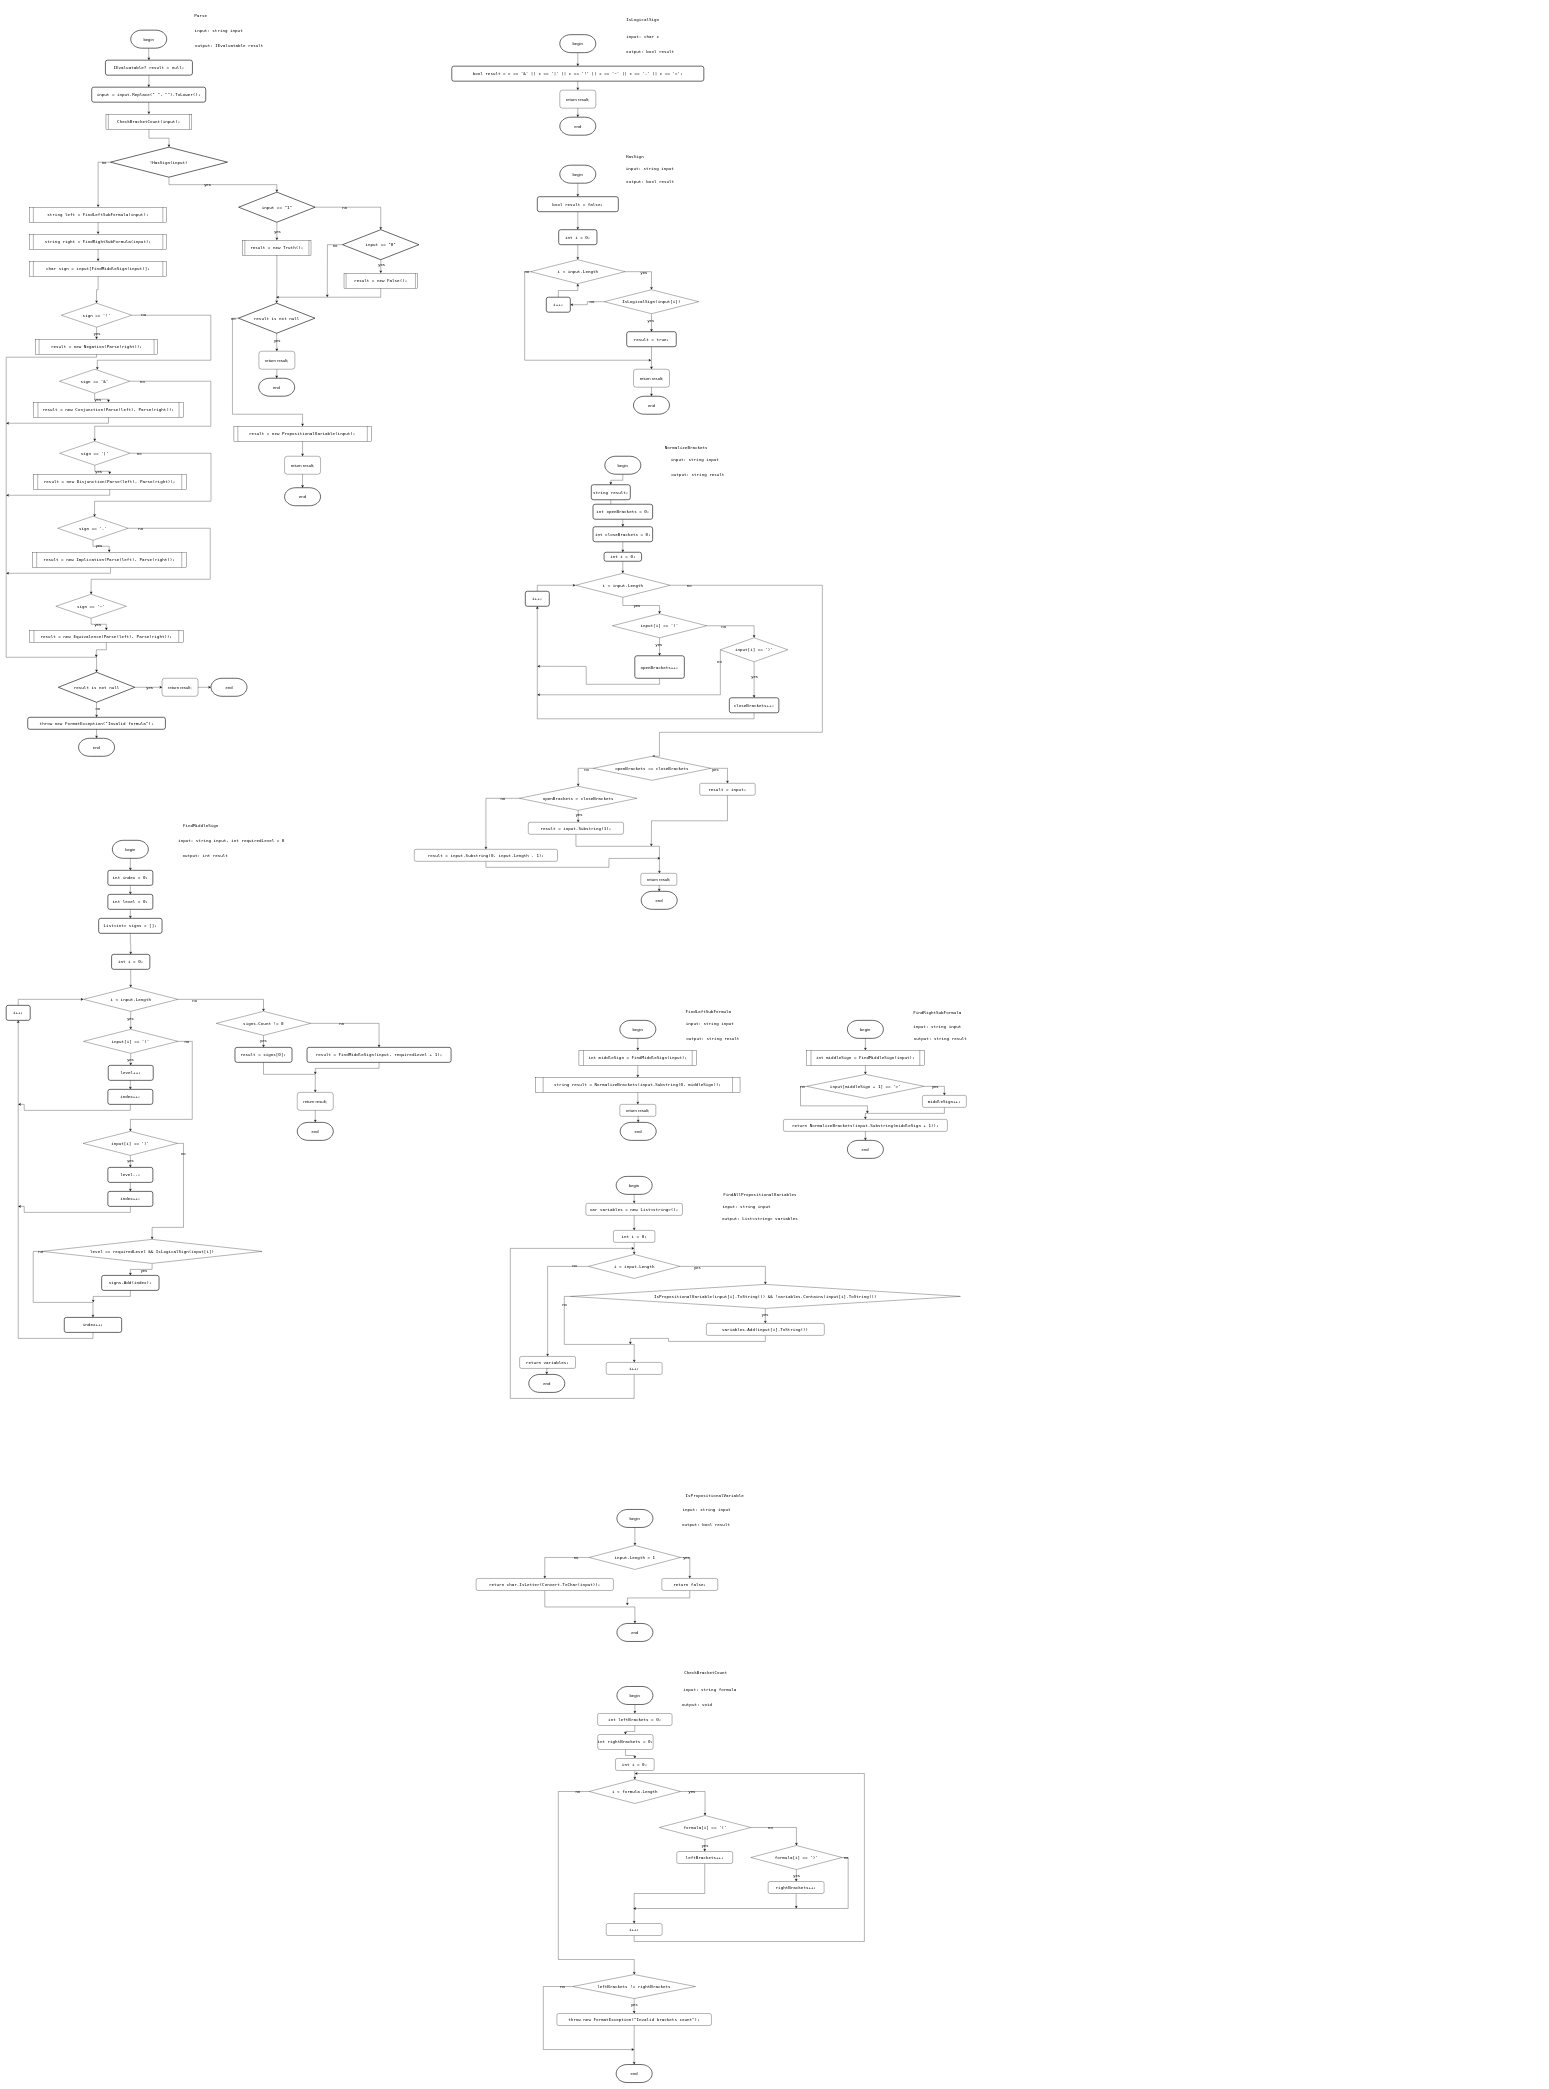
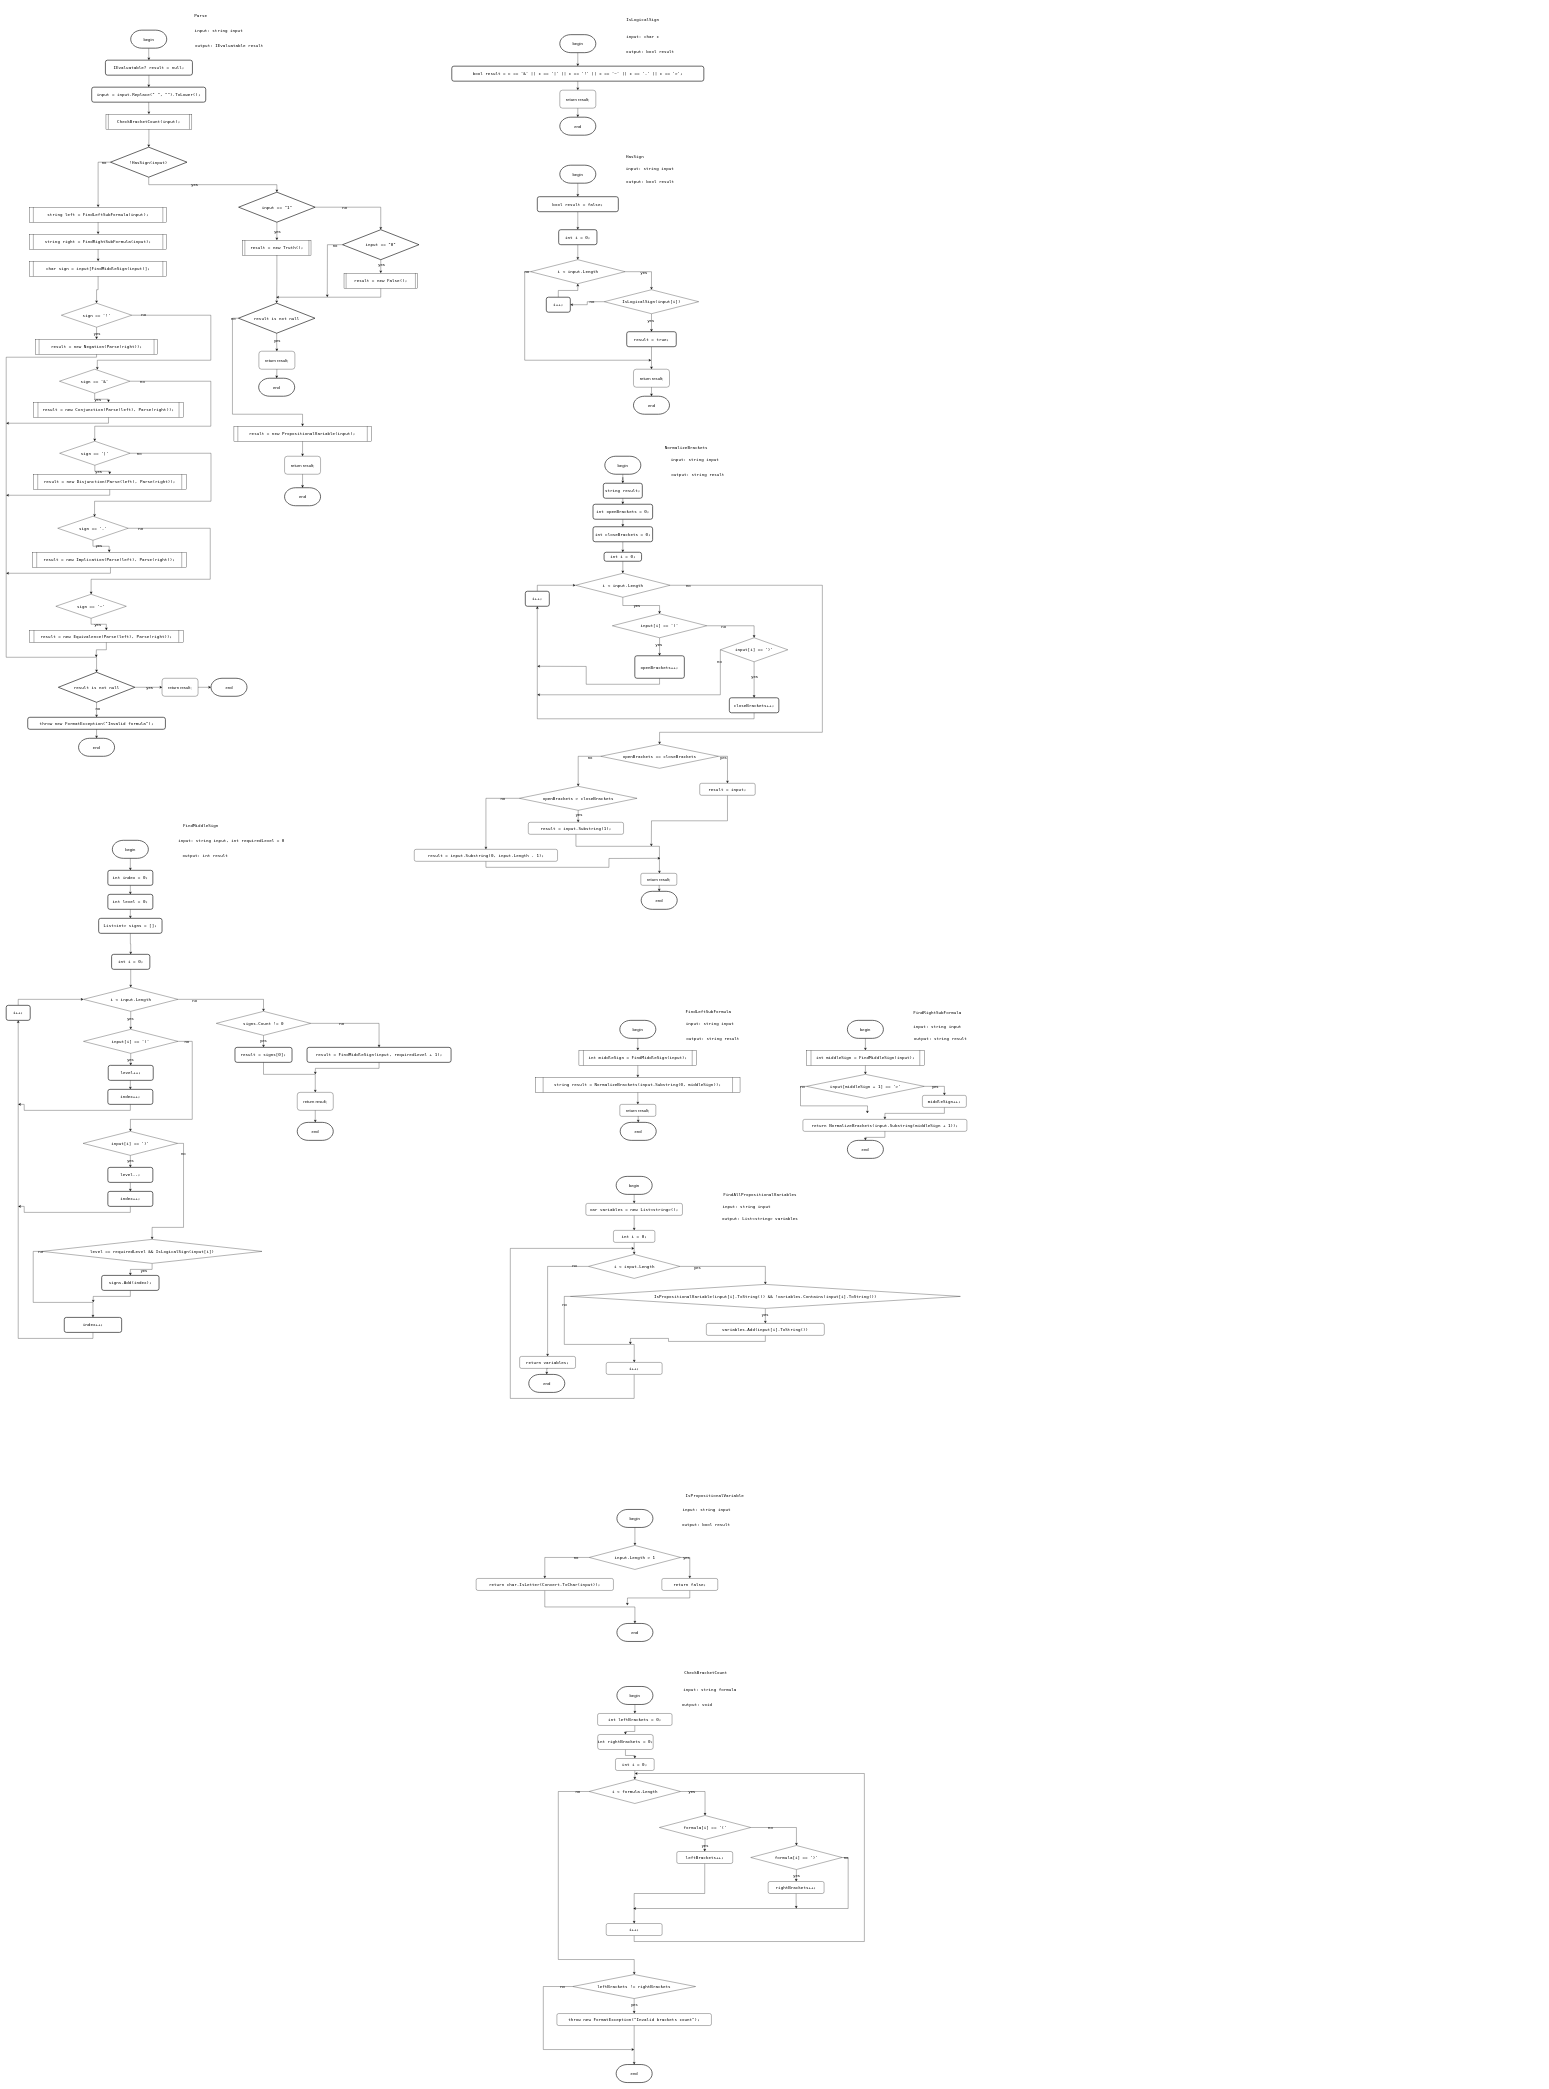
node "!HasSign(input)": size 117x30 -> 77x30
node "string result;": moved (611, 492) -> (623, 491)
node "openBrackets == closeBrackets": moved (652, 768) -> (659, 756)
node "return NormalizeBrackets(input.Substring(middleSign + 1));": moved (865, 1125) -> (885, 1125)
